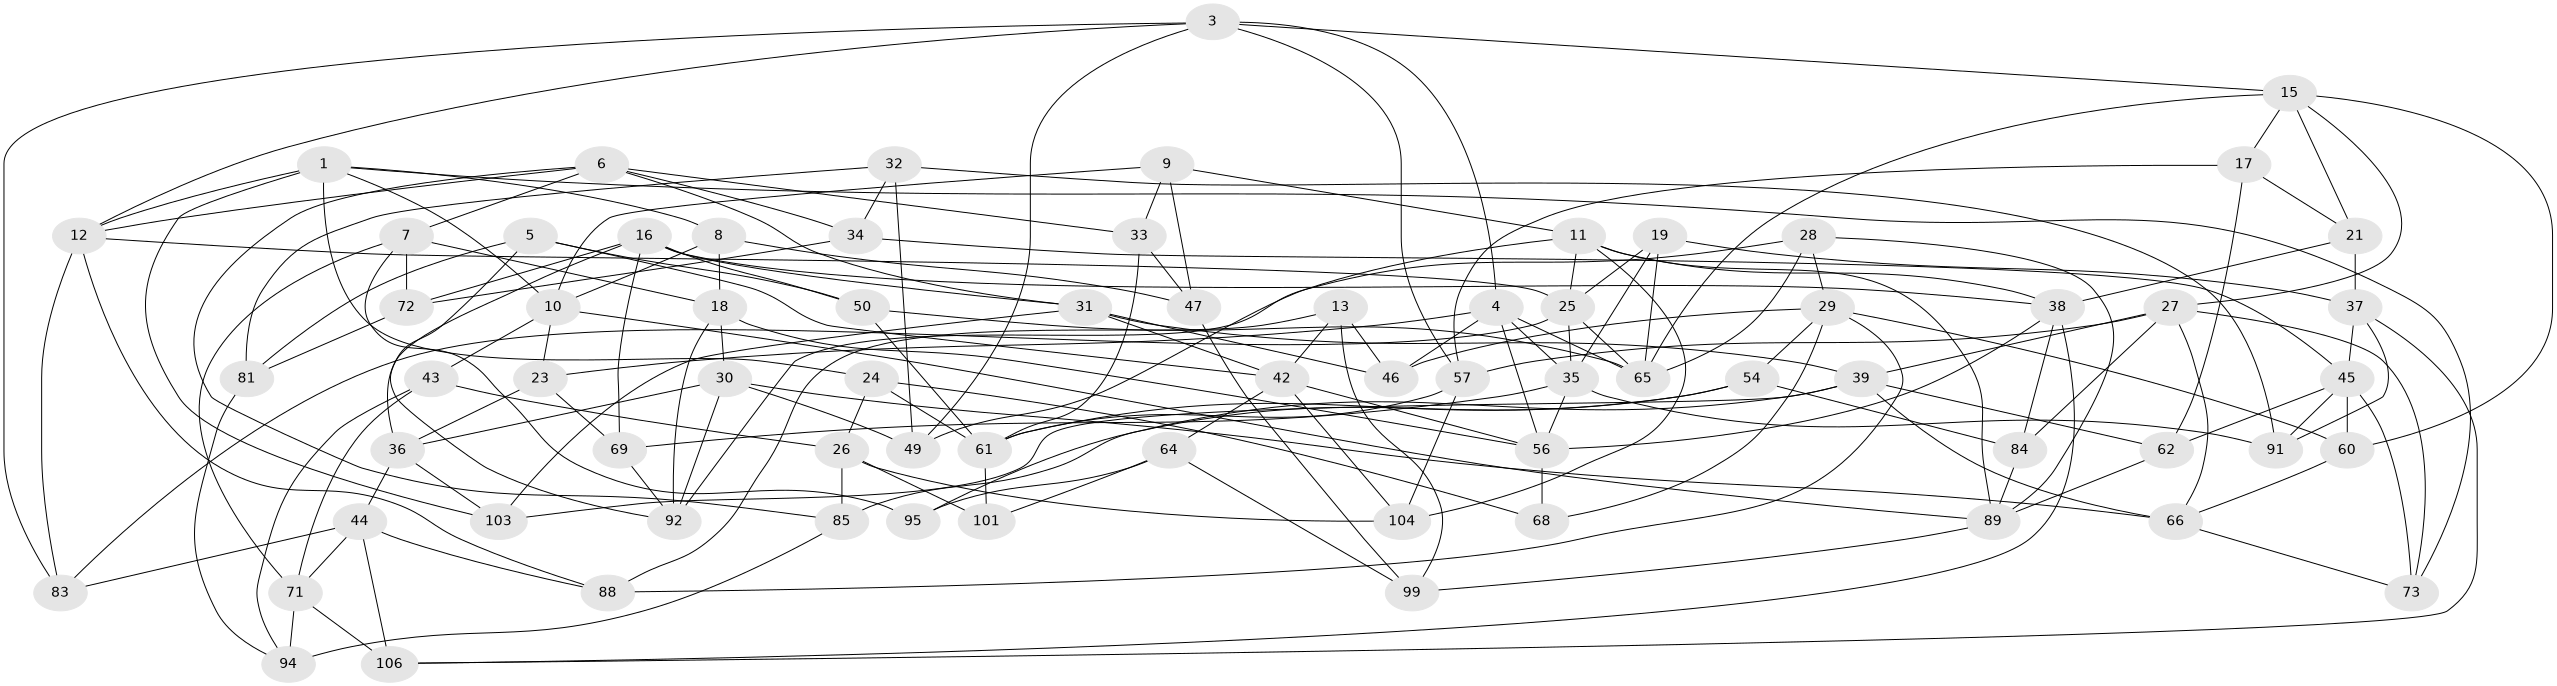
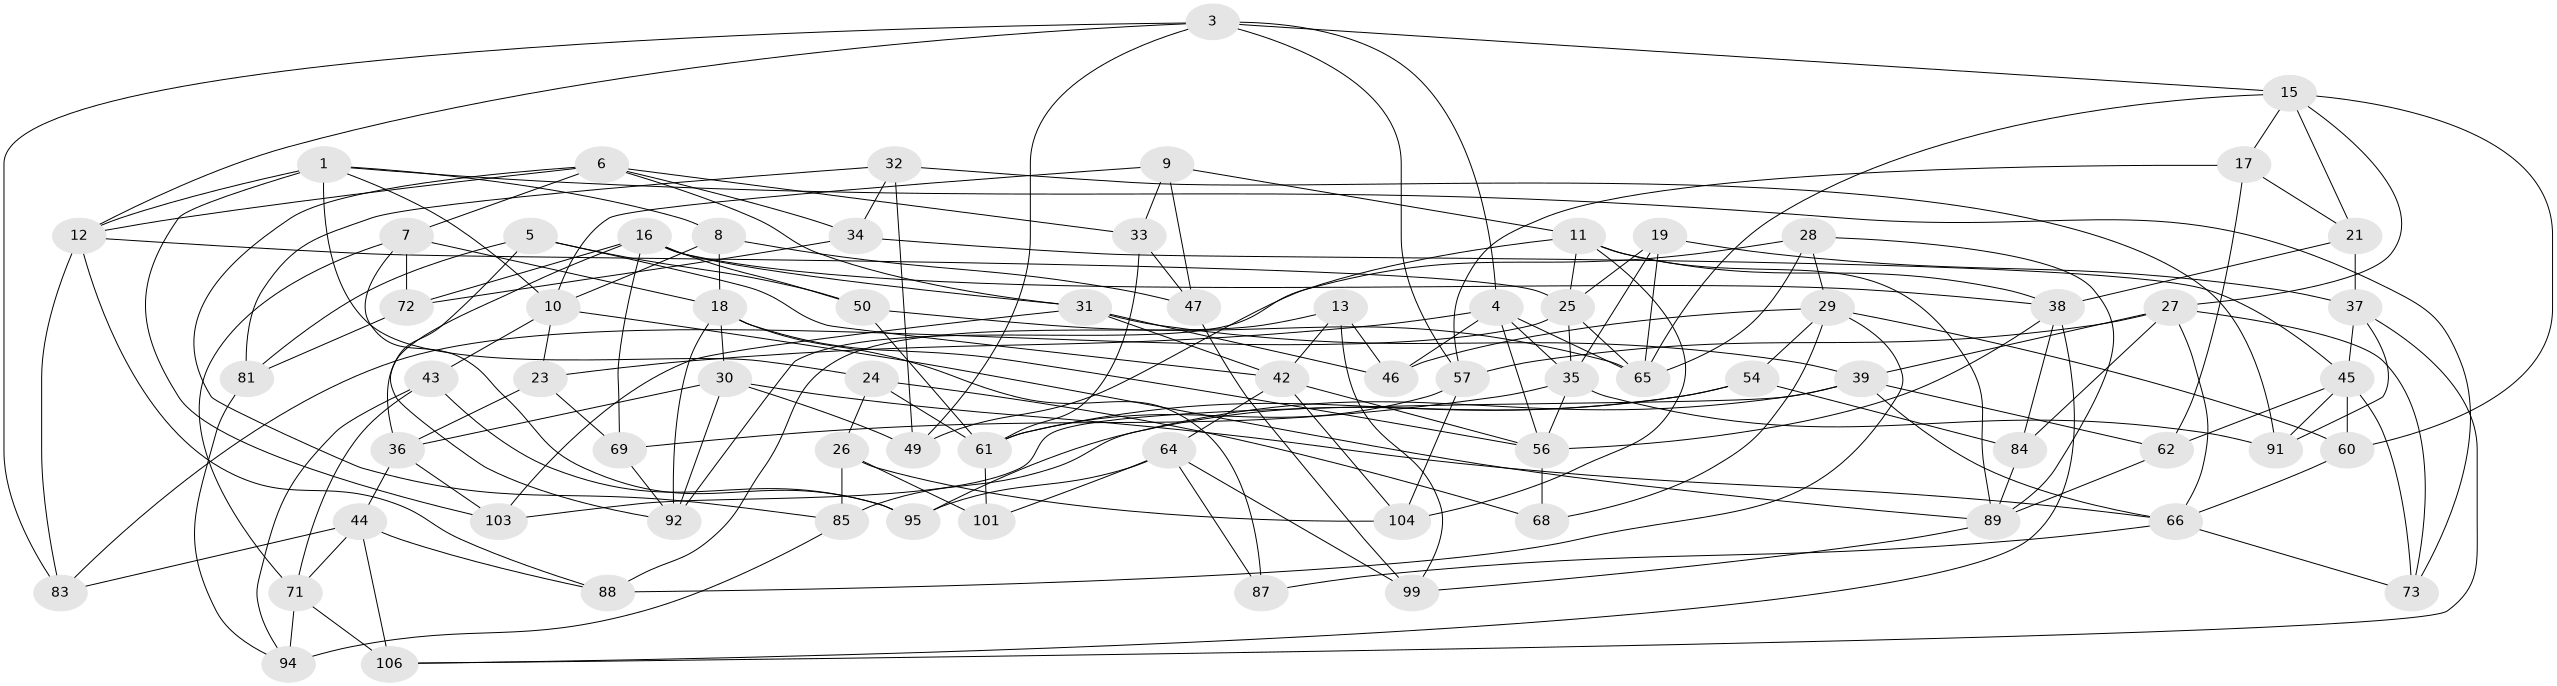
edge "43" -- "26": now "43" -- "95"
node "87": added
